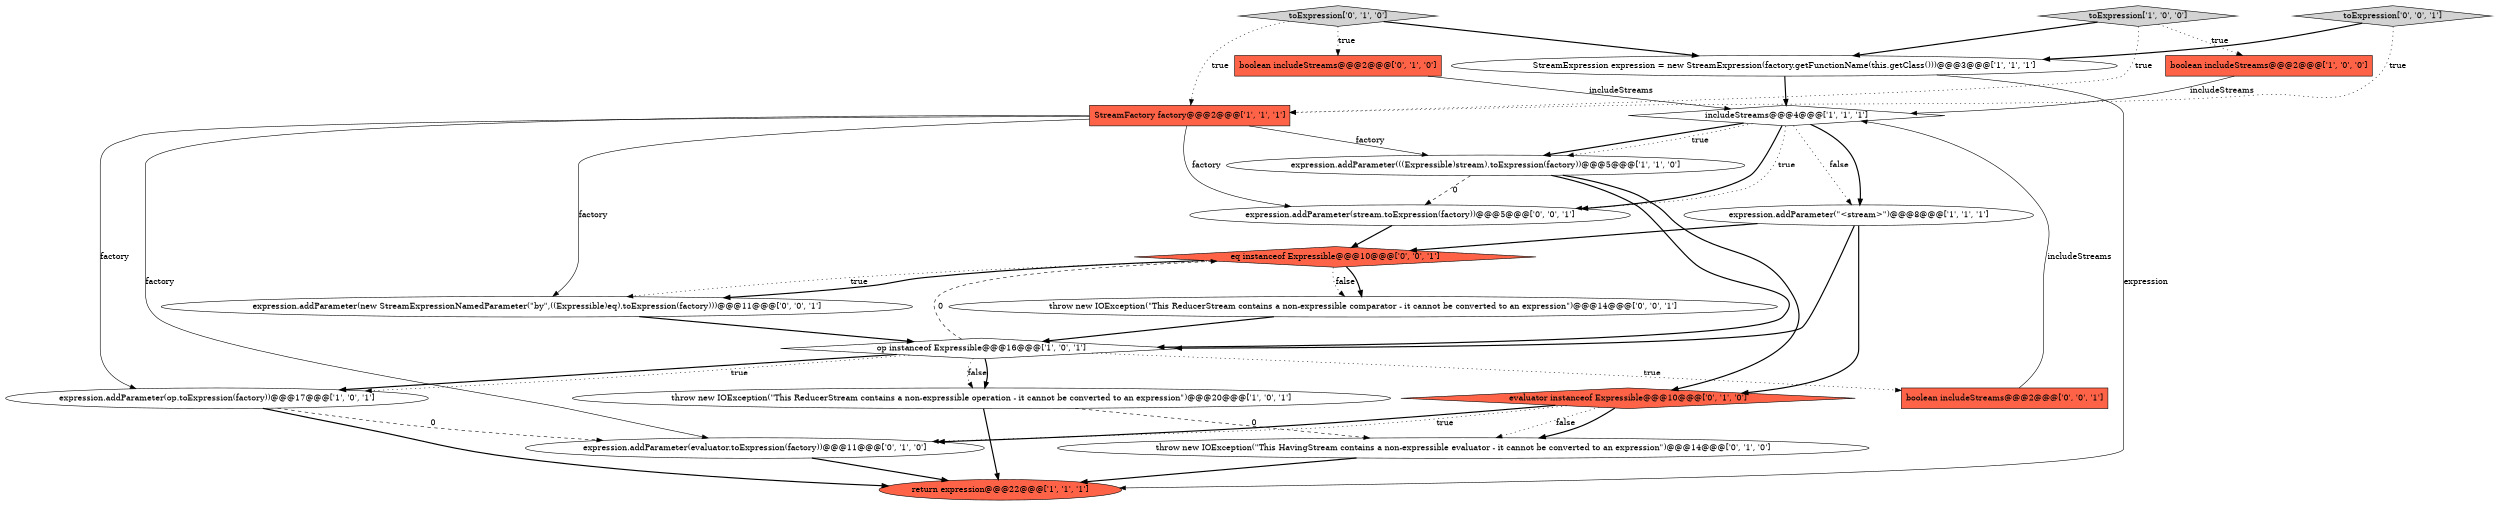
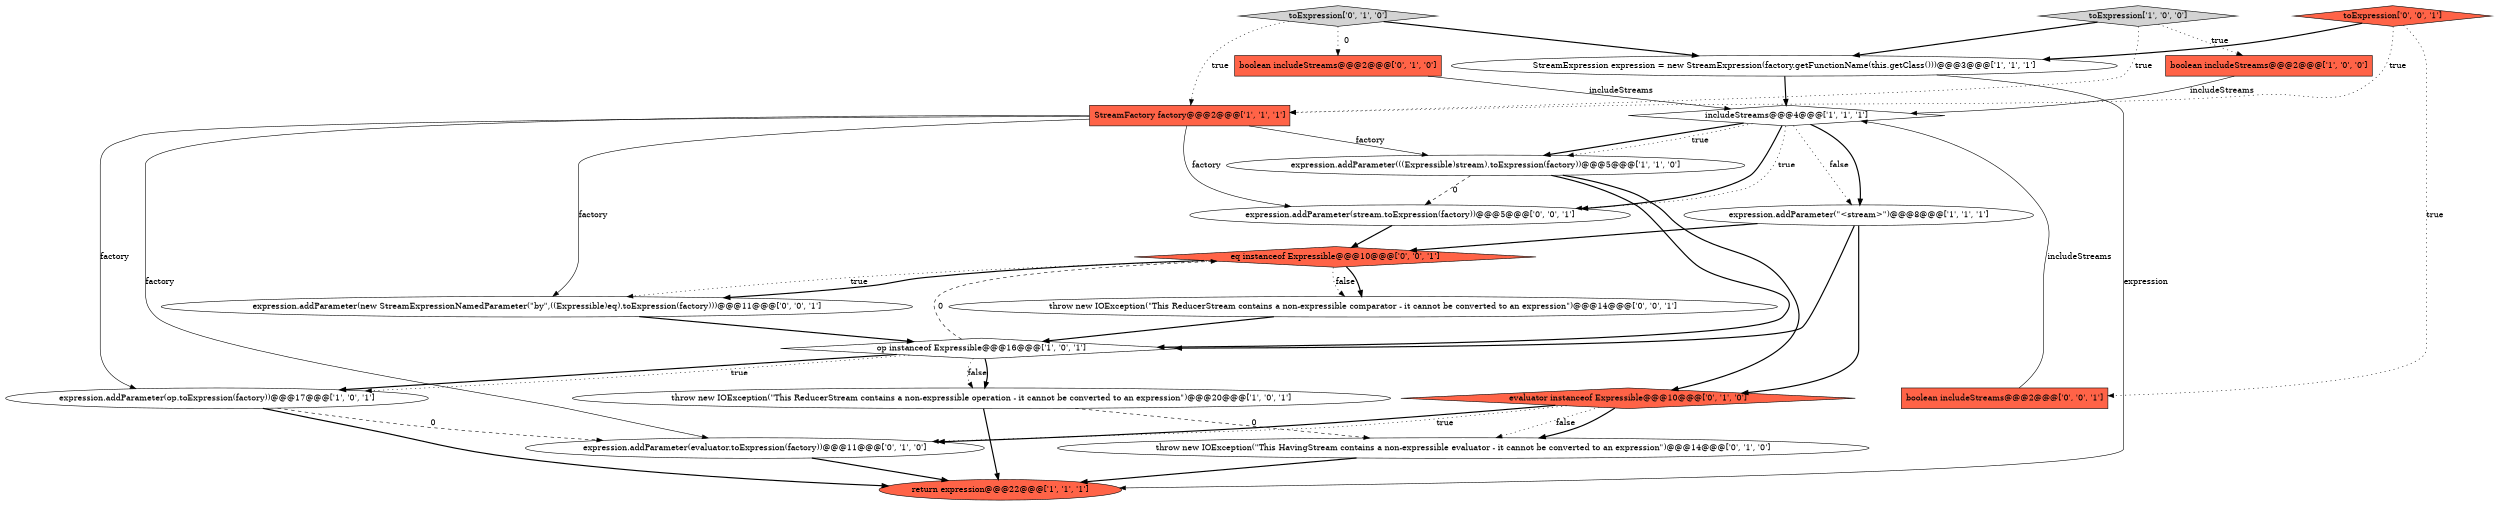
node "toExpression['0', '0', '1']": fillcolor lightgray -> tomato
edge "toExpression['0', '1', '0']" -> "boolean includeStreams@@@2@@@['0', '1', '0']": label "true" -> "0"
edge "op instanceof Expressible@@@16@@@['1', '0', '1']" -> "boolean includeStreams@@@2@@@['0', '0', '1']": now "toExpression['0', '0', '1']" -> "boolean includeStreams@@@2@@@['0', '0', '1']"
